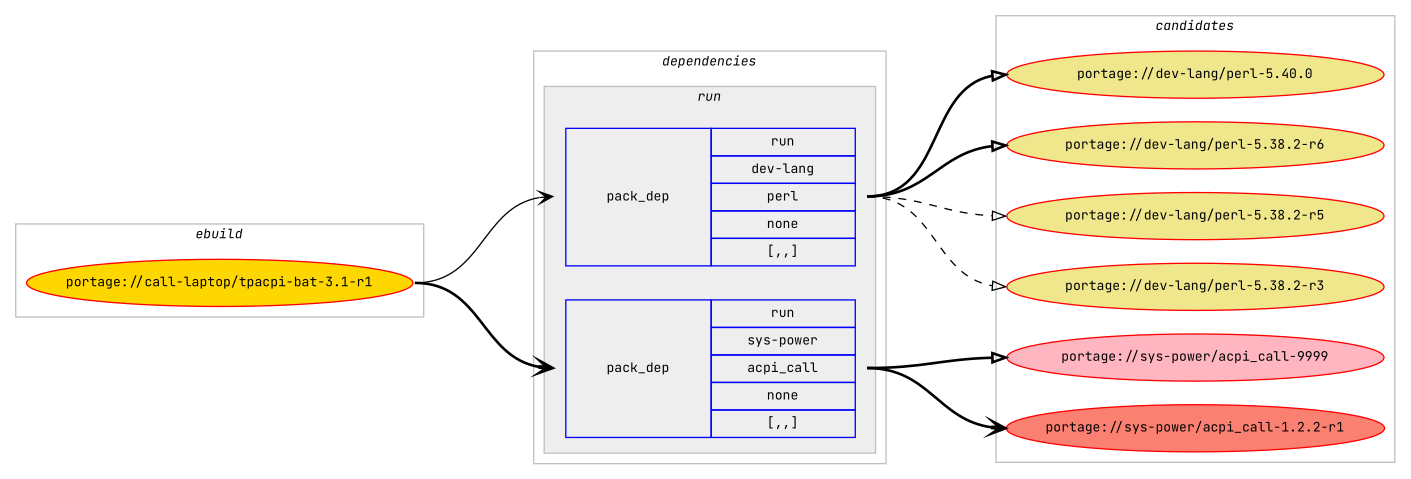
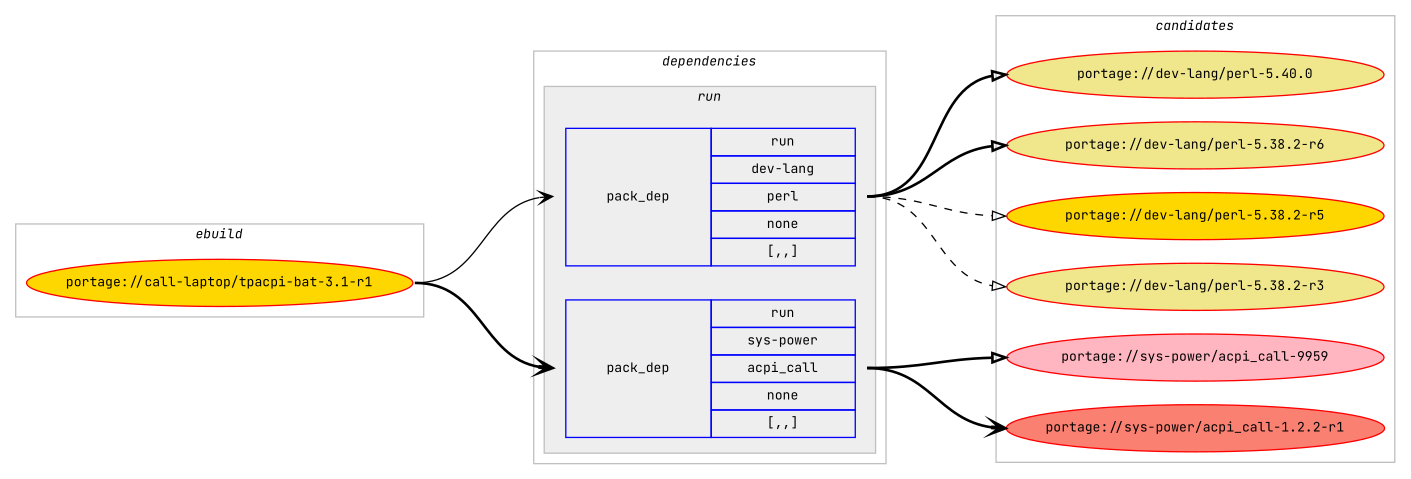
node "portage://dev-lang/perl-5.38.2-r5": fillcolor khaki -> gold
node "portage://sys-power/acpi_call-9999": label "portage://sys-power/acpi_call-9999" -> "portage://sys-power/acpi_call-9959"
